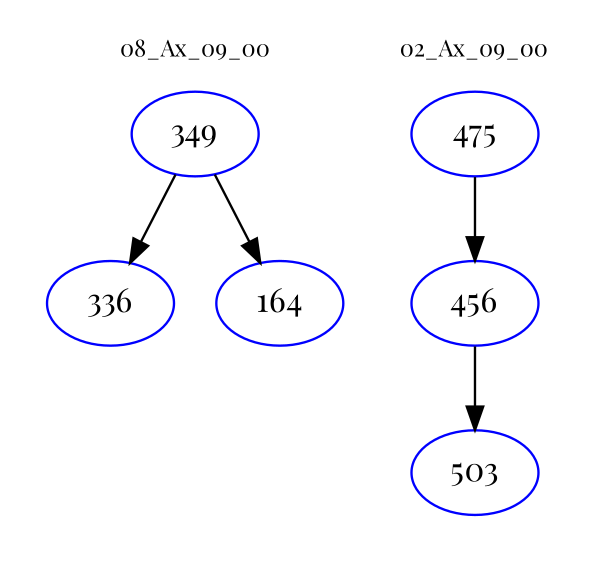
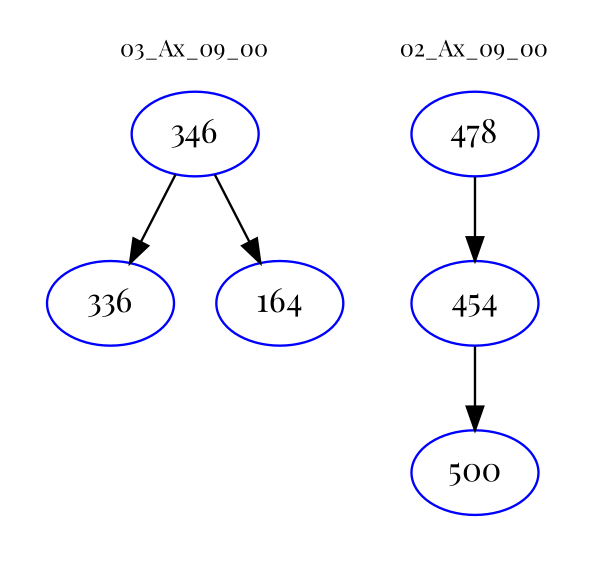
cluster "08_Ax_09_00": label "08_Ax_09_00" -> "03_Ax_09_00"
node "349": label "349" -> "346"
node "475": label "475" -> "478"
node "456": label "456" -> "454"
node "503": label "503" -> "500"
